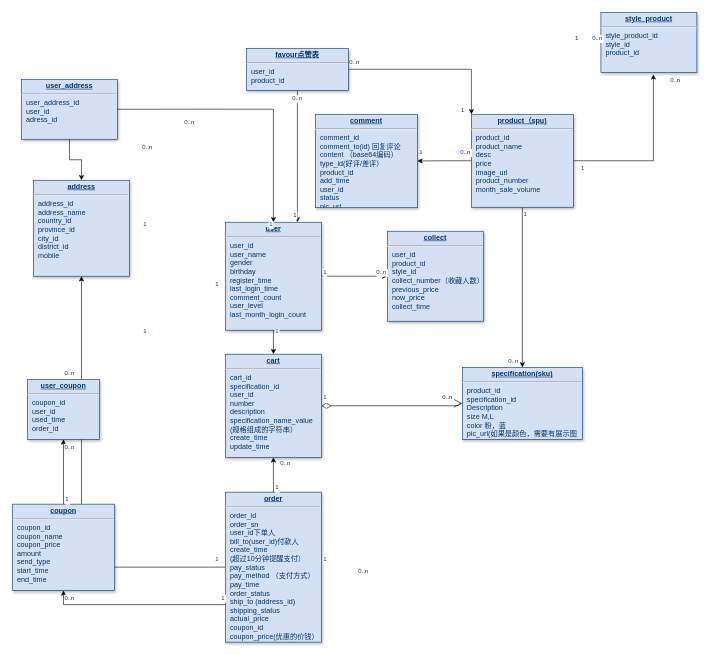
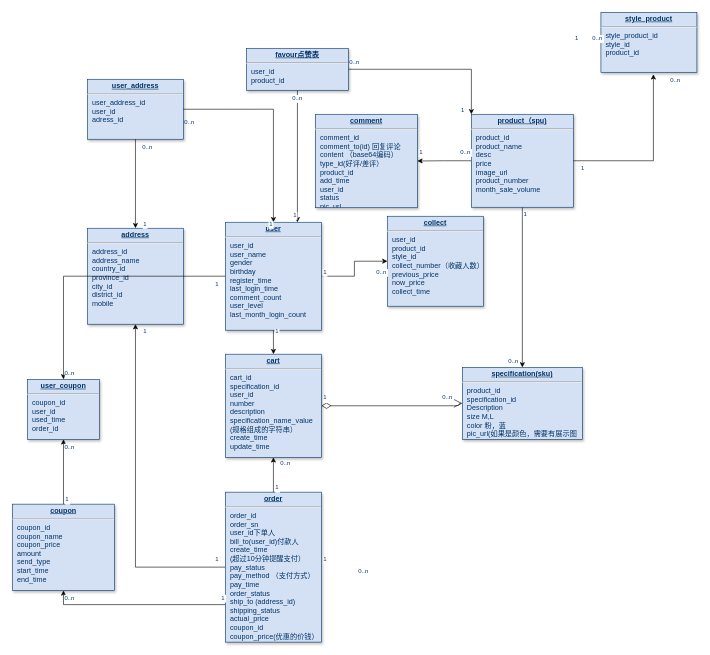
node "user_address user_address_id user_id adress_id": moved (69, 109) -> (135, 109)
node "address address_id address_name country_id province_id city_id district_id mobile": moved (81, 228) -> (135, 276)
node "collect user_id product_id style_id collect_number（收藏人数） previous_price now_price collect_time": moved (435, 276) -> (435, 261)
edge "user user_id user_name gender birthday register_time last_login_time comment_count user_level last_month_login_count" -> "user_coupon coupon_id user_id used_time order_id": added
